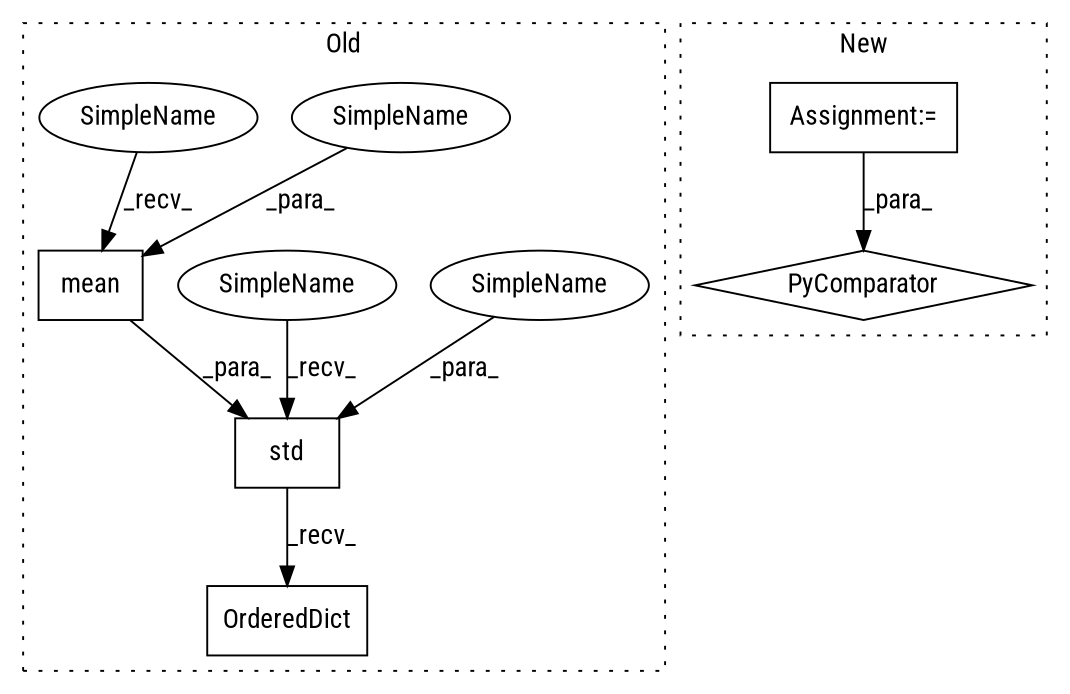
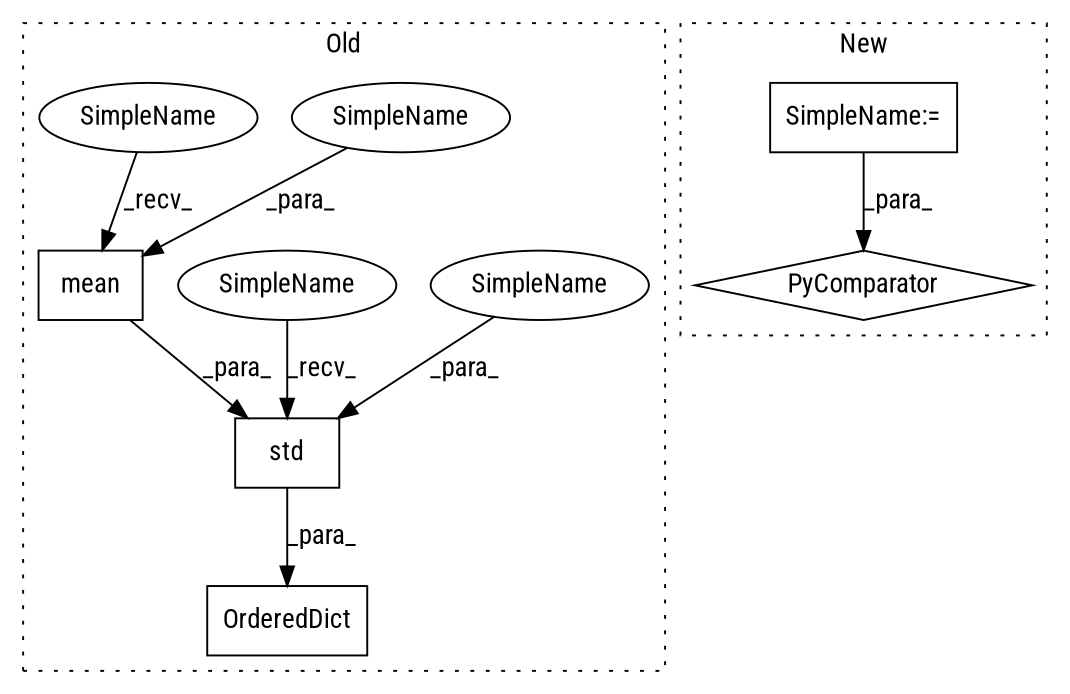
node "Assignment:=": label "Assignment:=" -> "SimpleName:="
edge "std" -> "OrderedDict": label "_recv_" -> "_para_"
